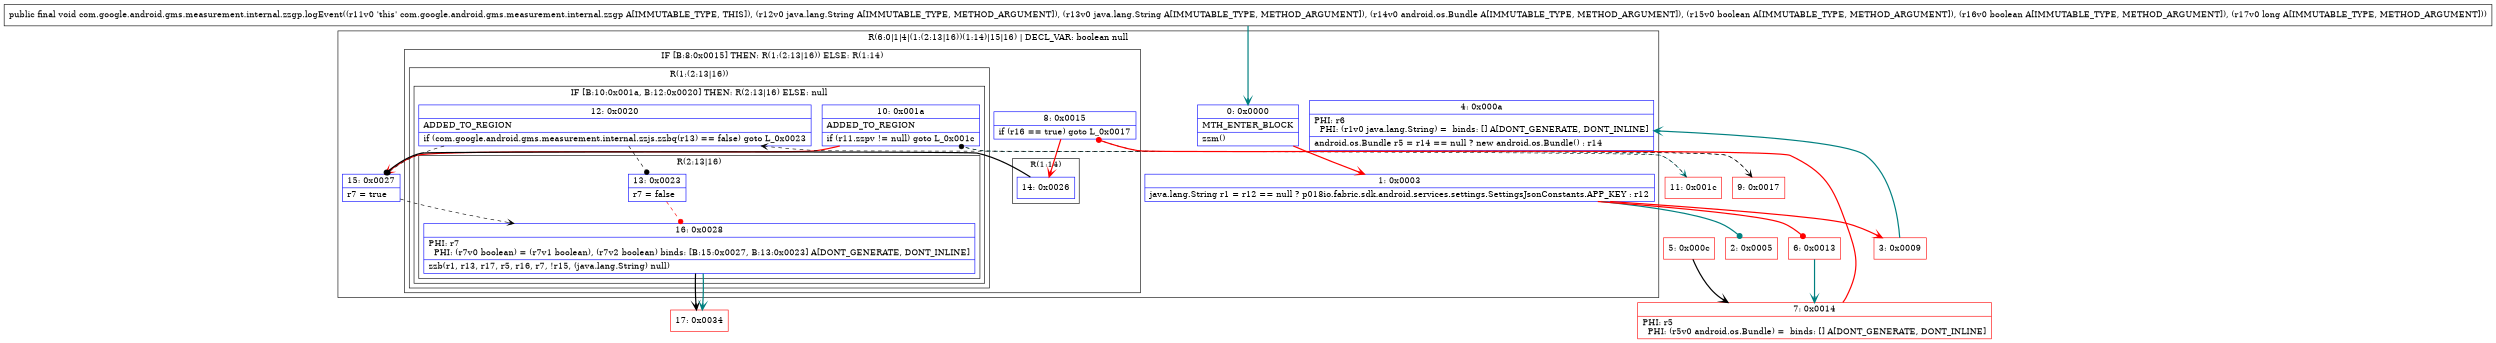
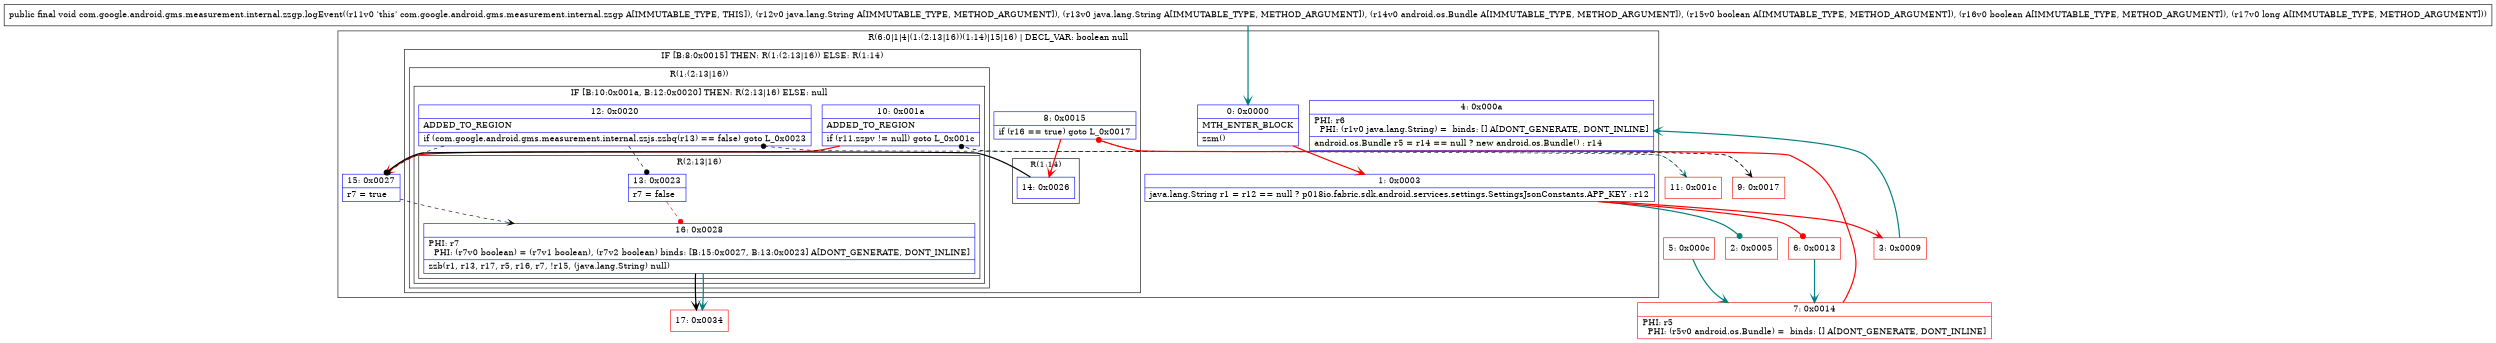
edge "11: 0x001c" -> "12: 0x0020": arrowhead vee -> dot
edge "5: 0x000c" -> "7: 0x0014": color black -> teal
